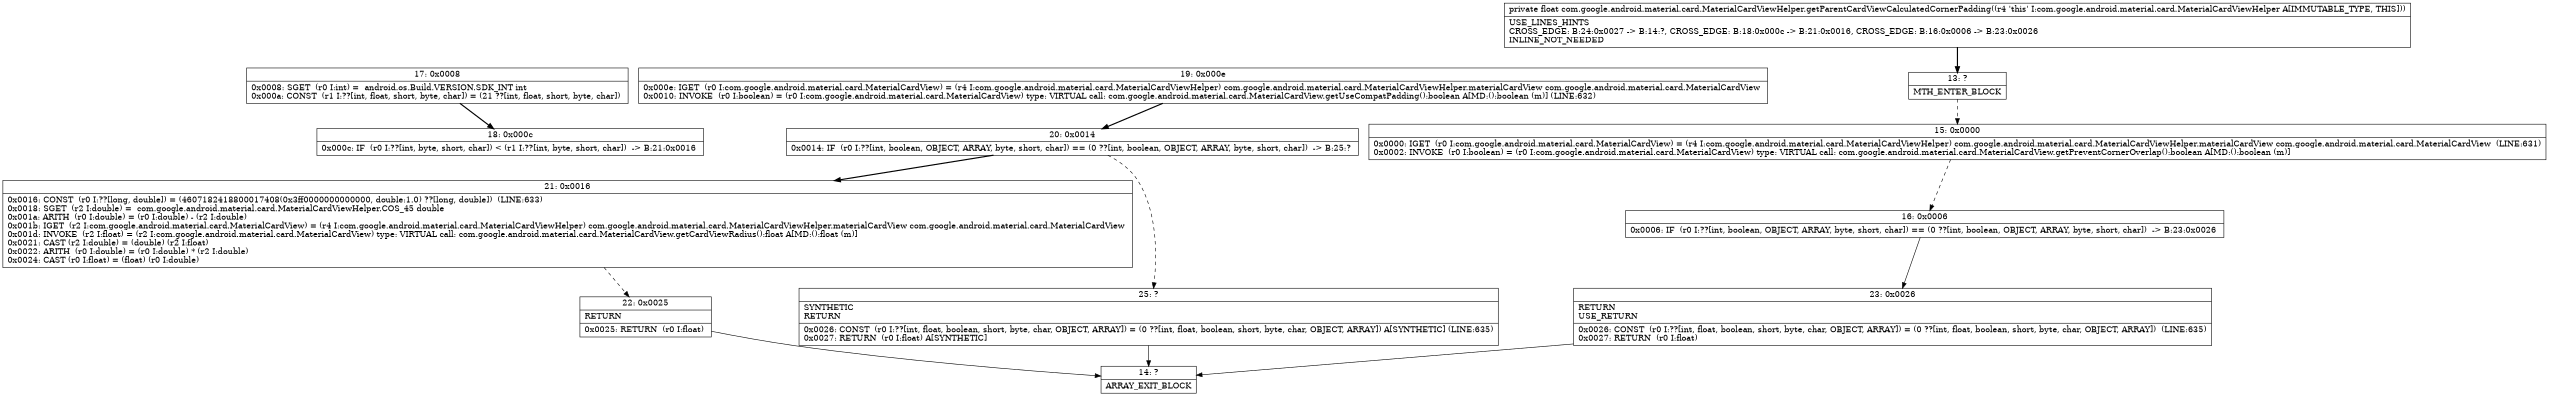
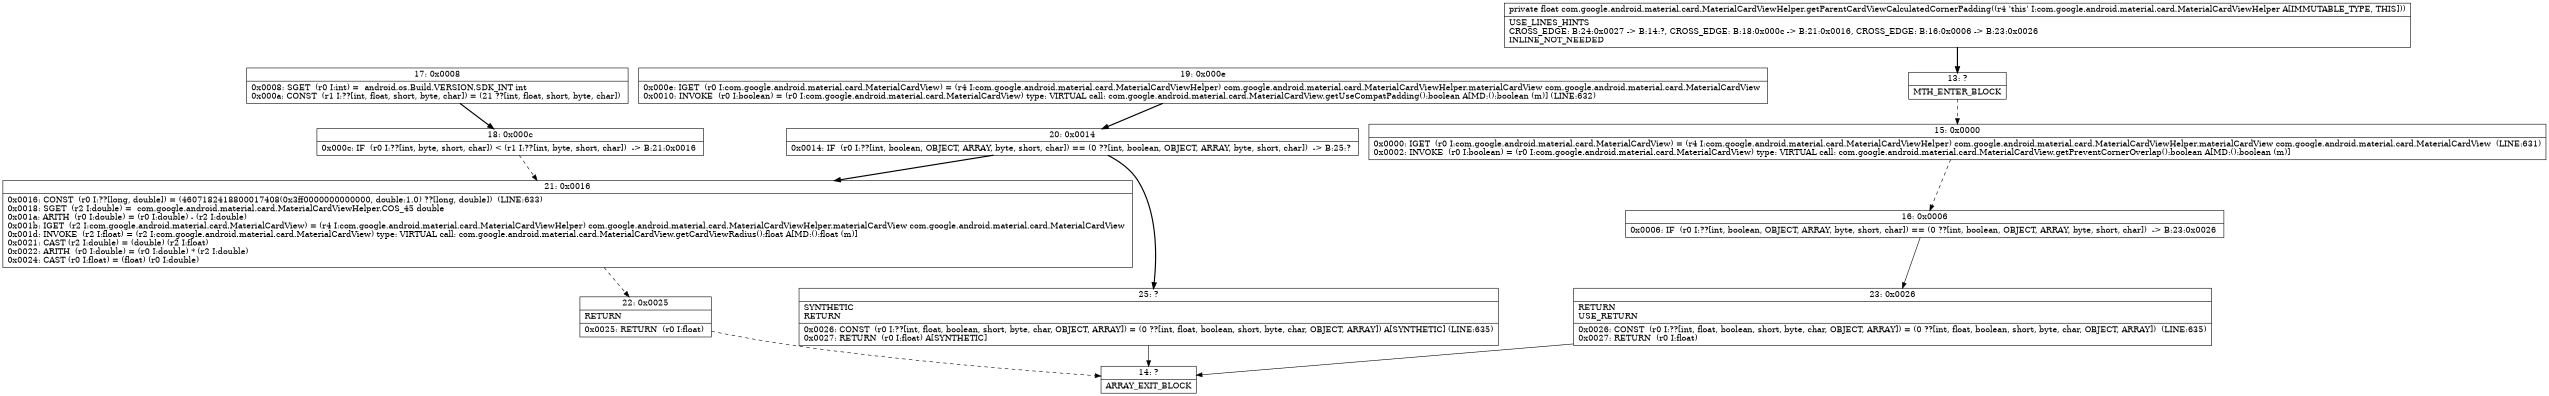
edge "18: 0x000c" -> "21: 0x0016": added
edge "20: 0x0014" -> "25: ?": style dashed -> bold
edge "22: 0x0025" -> "14: ?": style solid -> dashed
